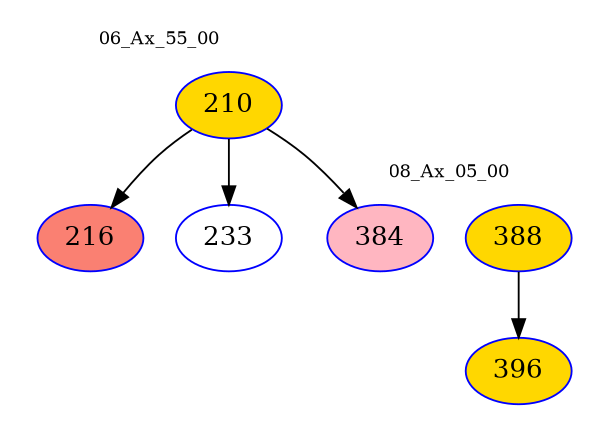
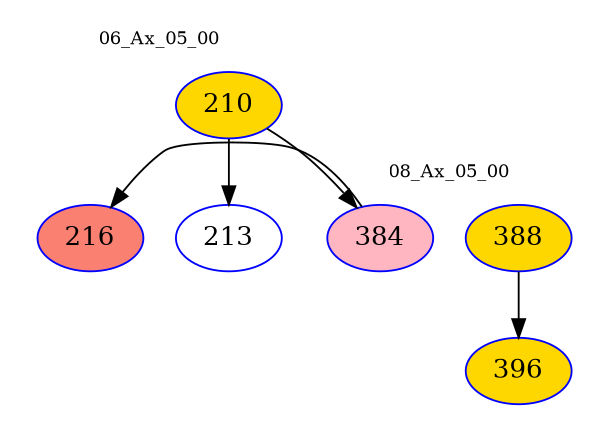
cluster "06_Ax_55_00": label "06_Ax_55_00" -> "06_Ax_05_00"
edge "210" -> "216": now "384" -> "216"
node "233": label "233" -> "213"
